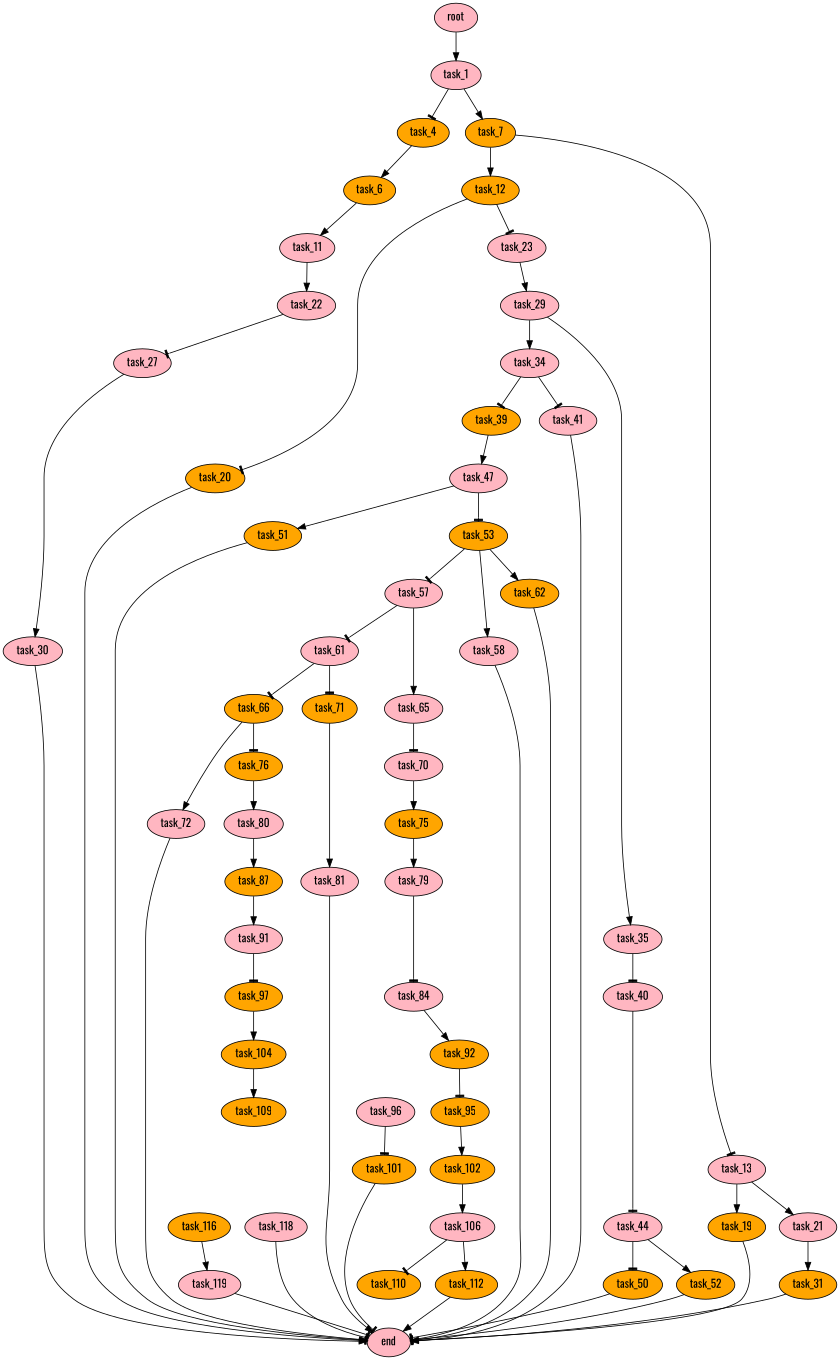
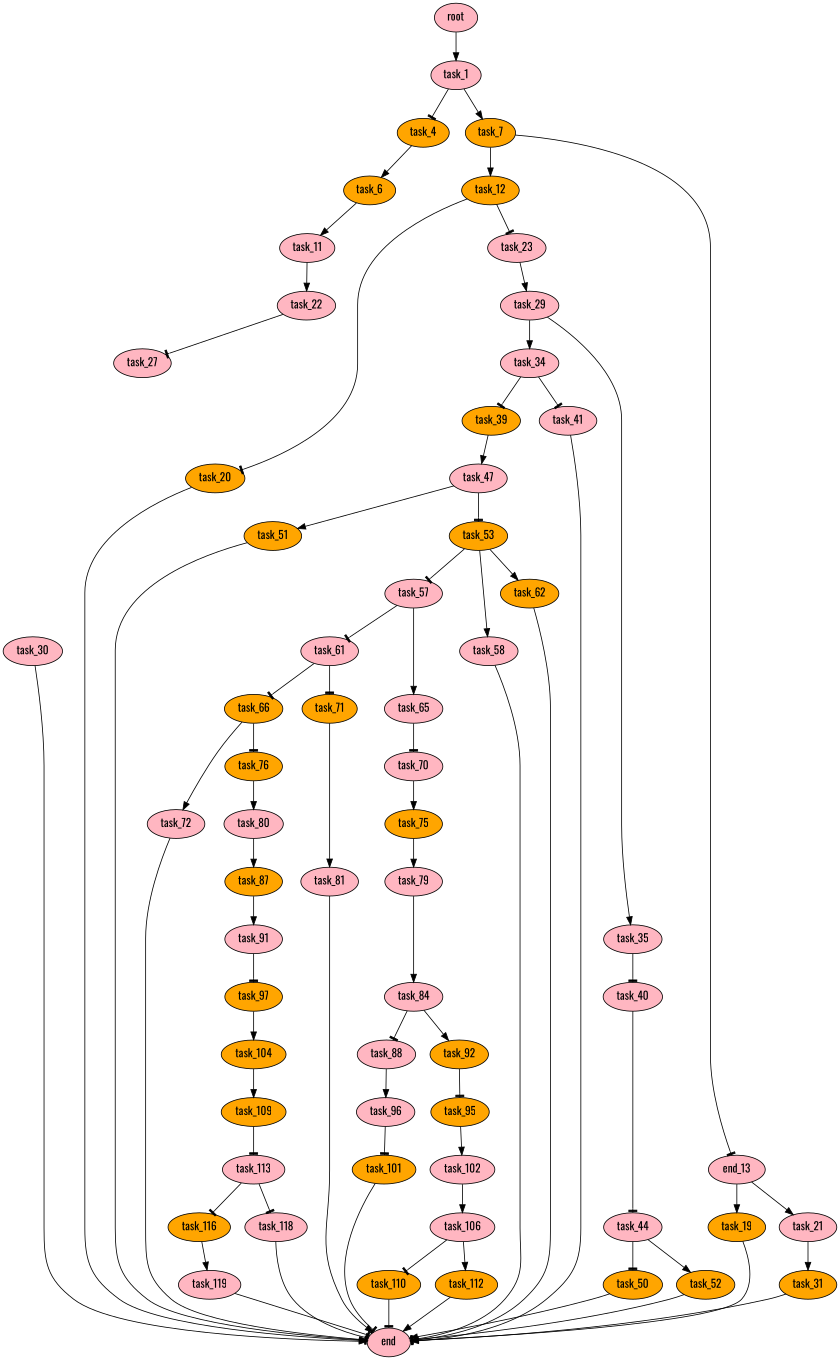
edge "task_27" -> "task_30": removed
edge "task_79" -> "task_84": arrowhead tee -> normal
node "task_88": added
node "task_113": added
node "task_102": fillcolor orange -> lightpink
node "task_13": label "task_13" -> "end_13"
edge "task_110" -> "end": added
edge "task_50" -> "end": arrowhead tee -> normal
